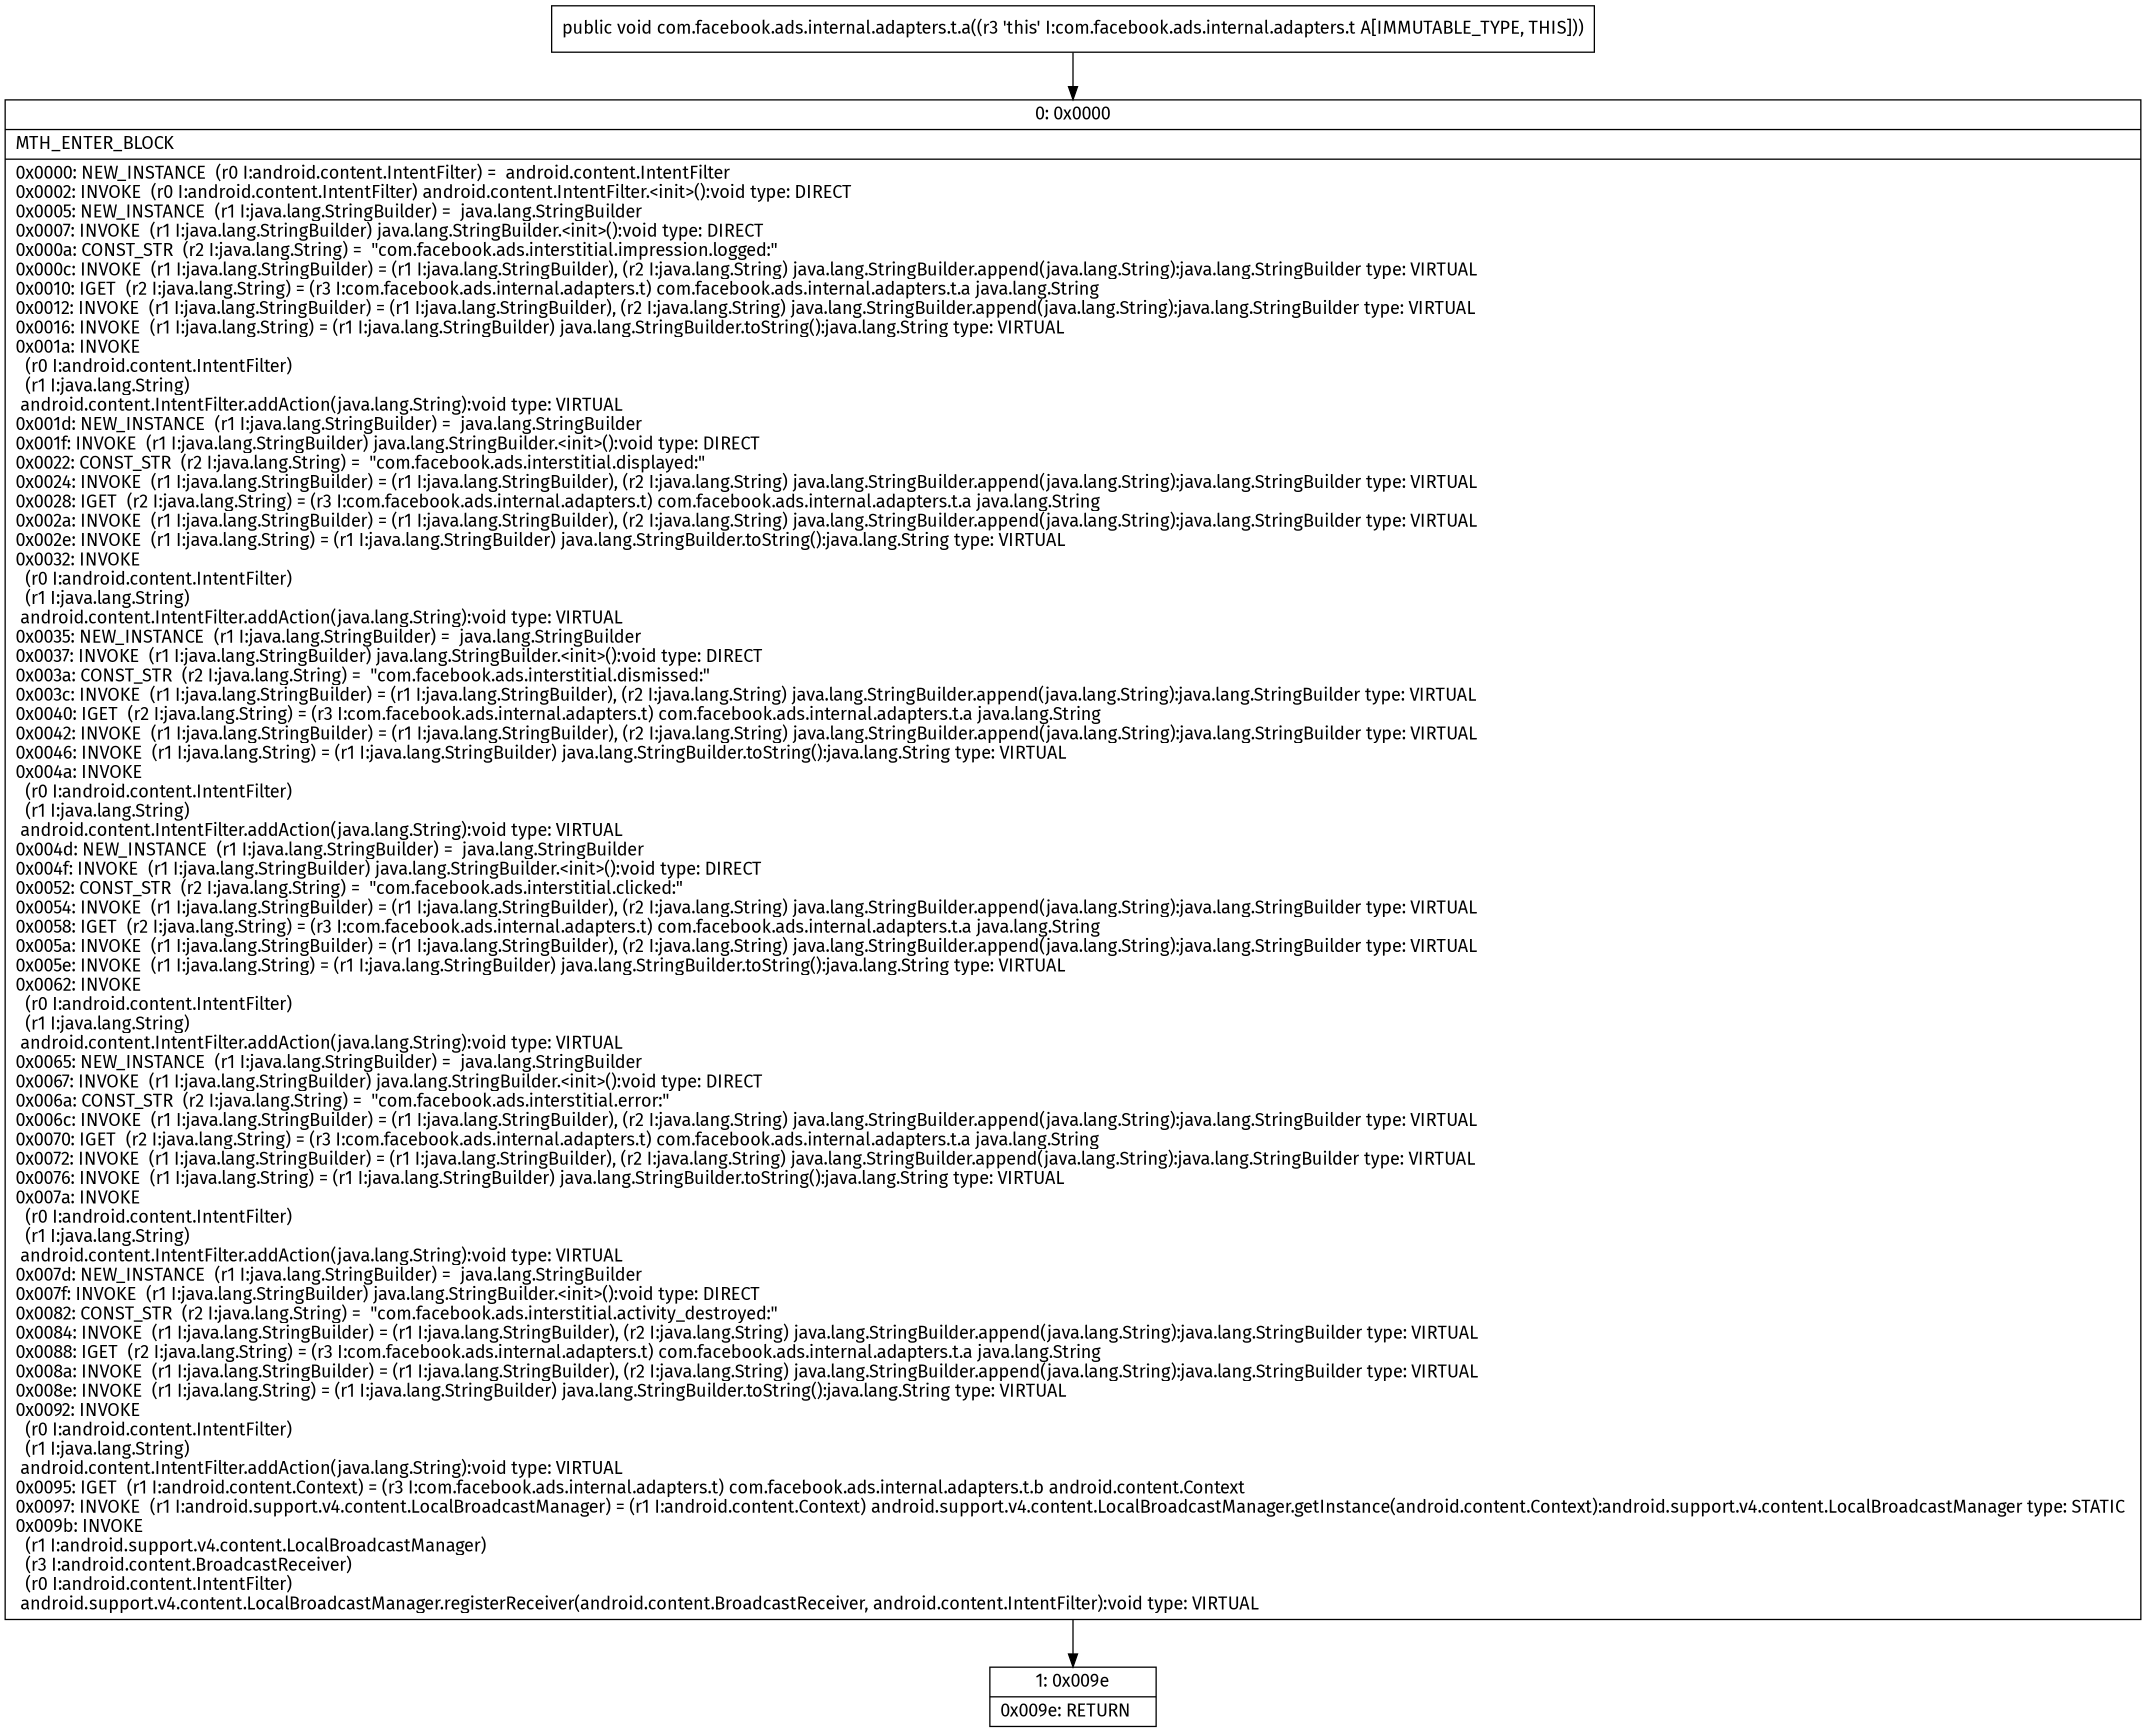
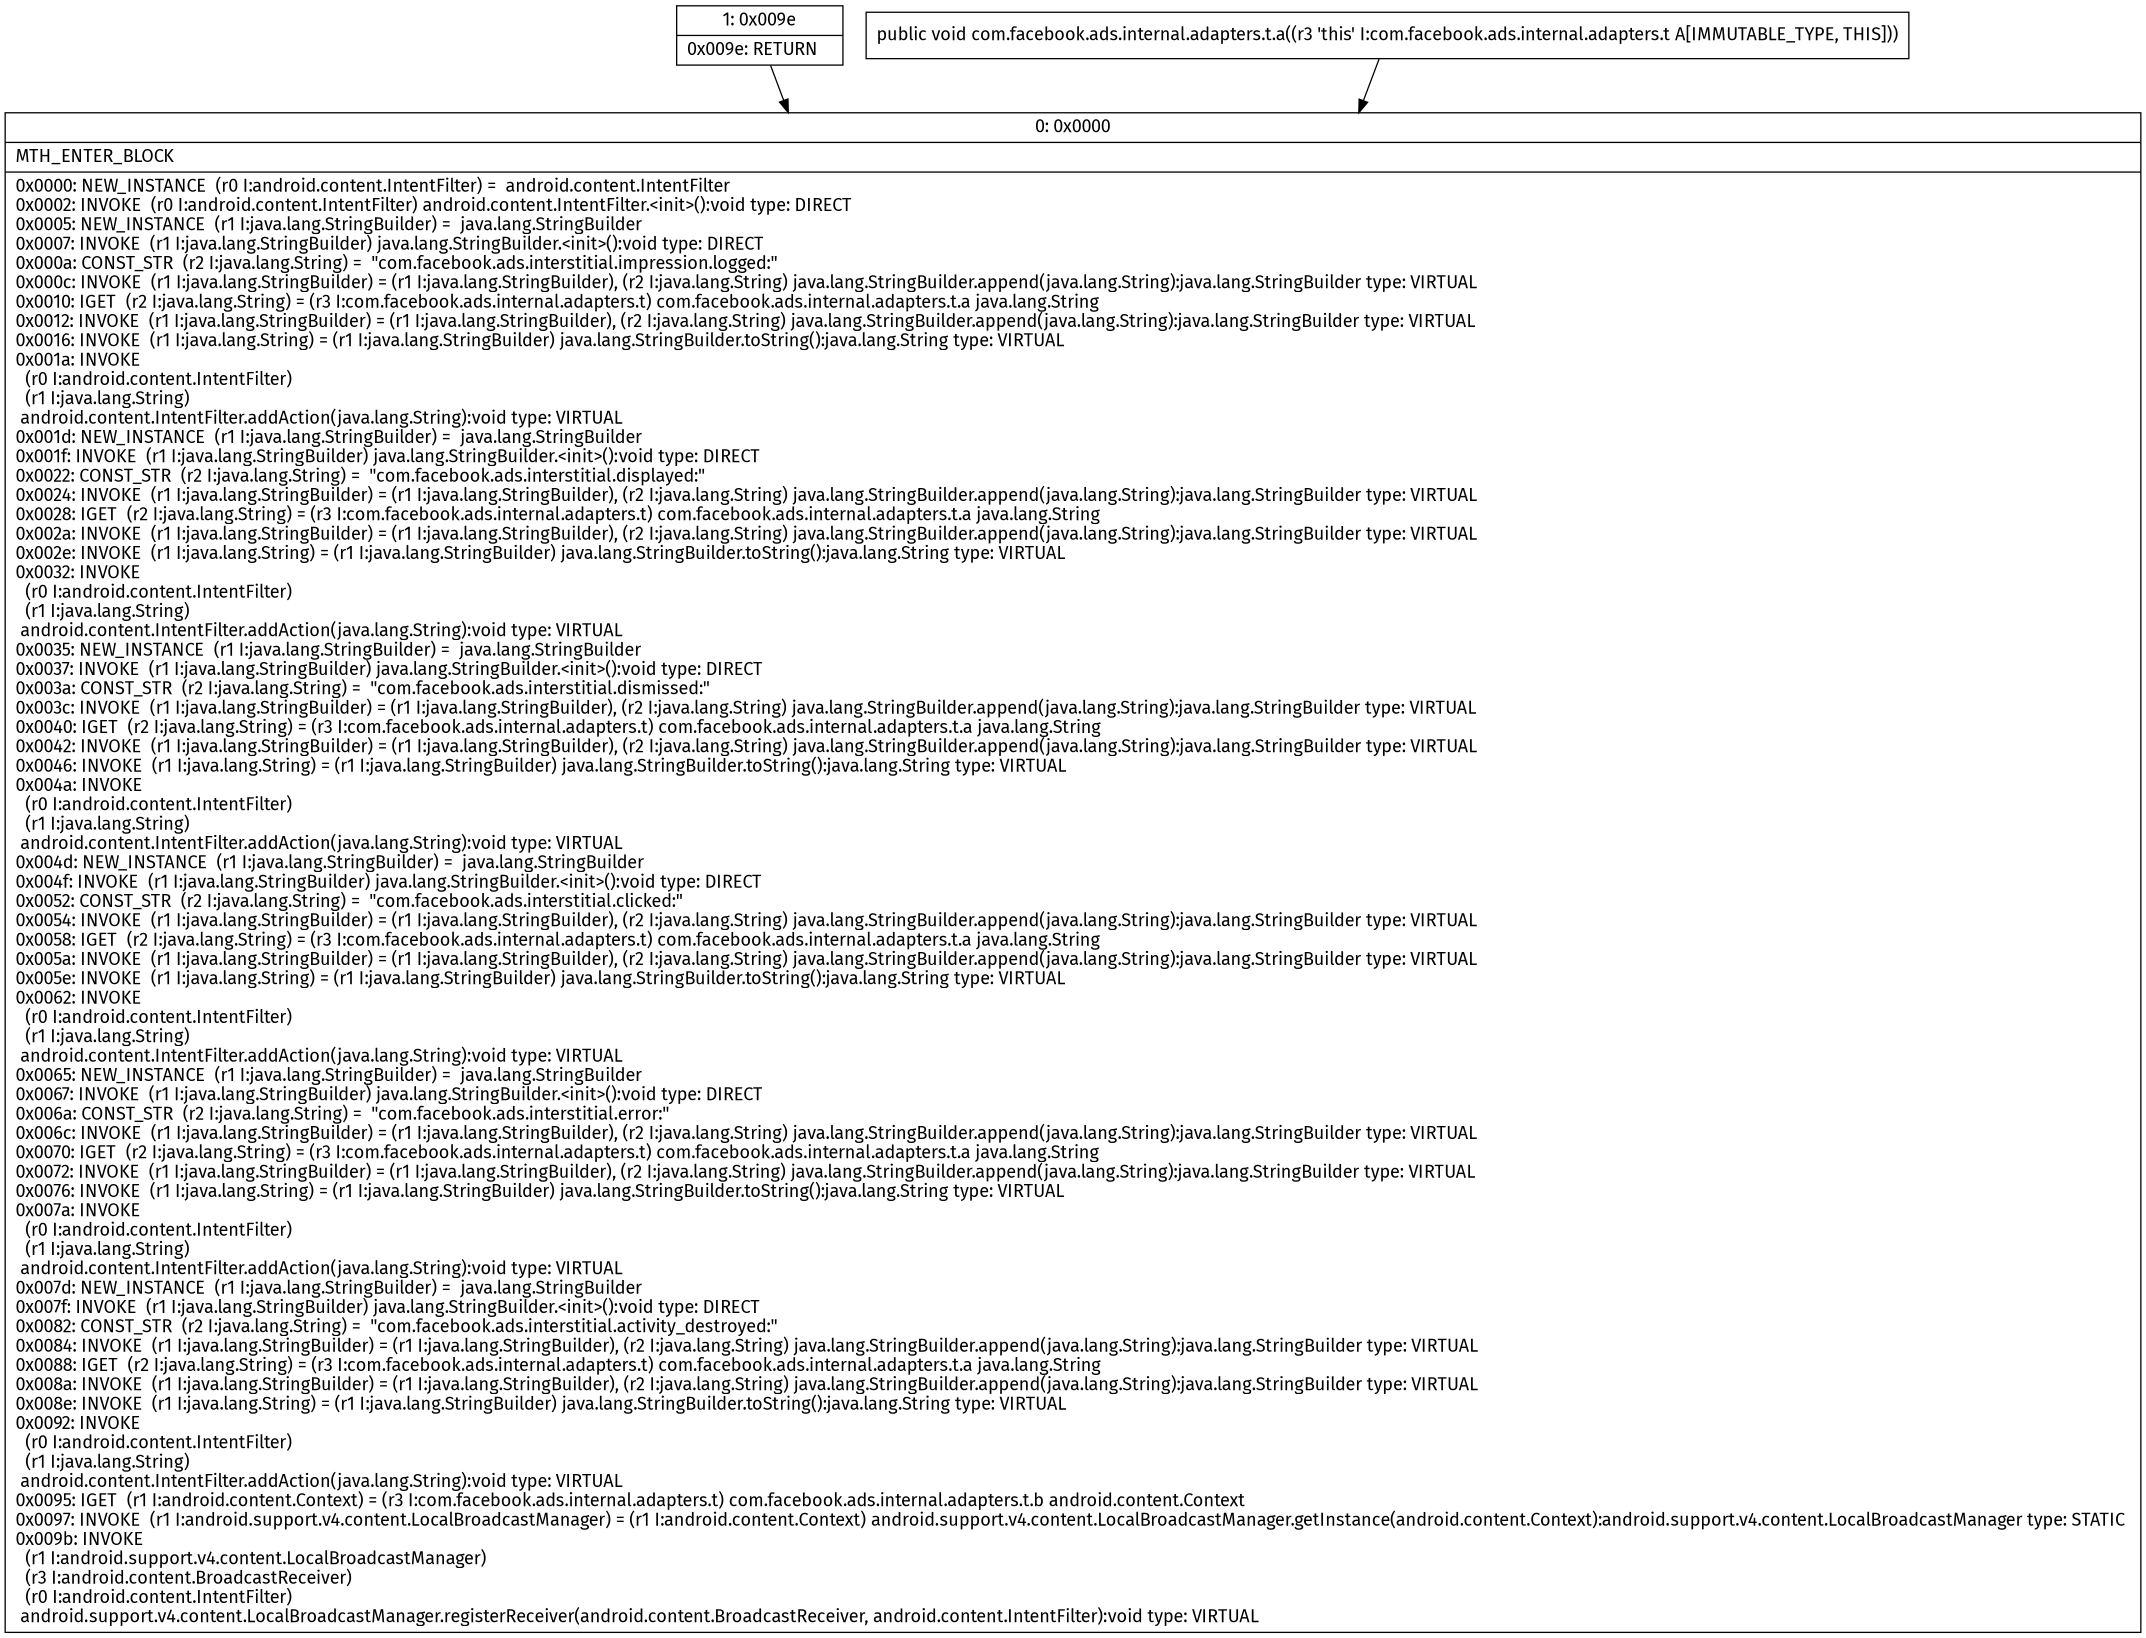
edge "0: 0x0000" -> "1: 0x009e": reversed
